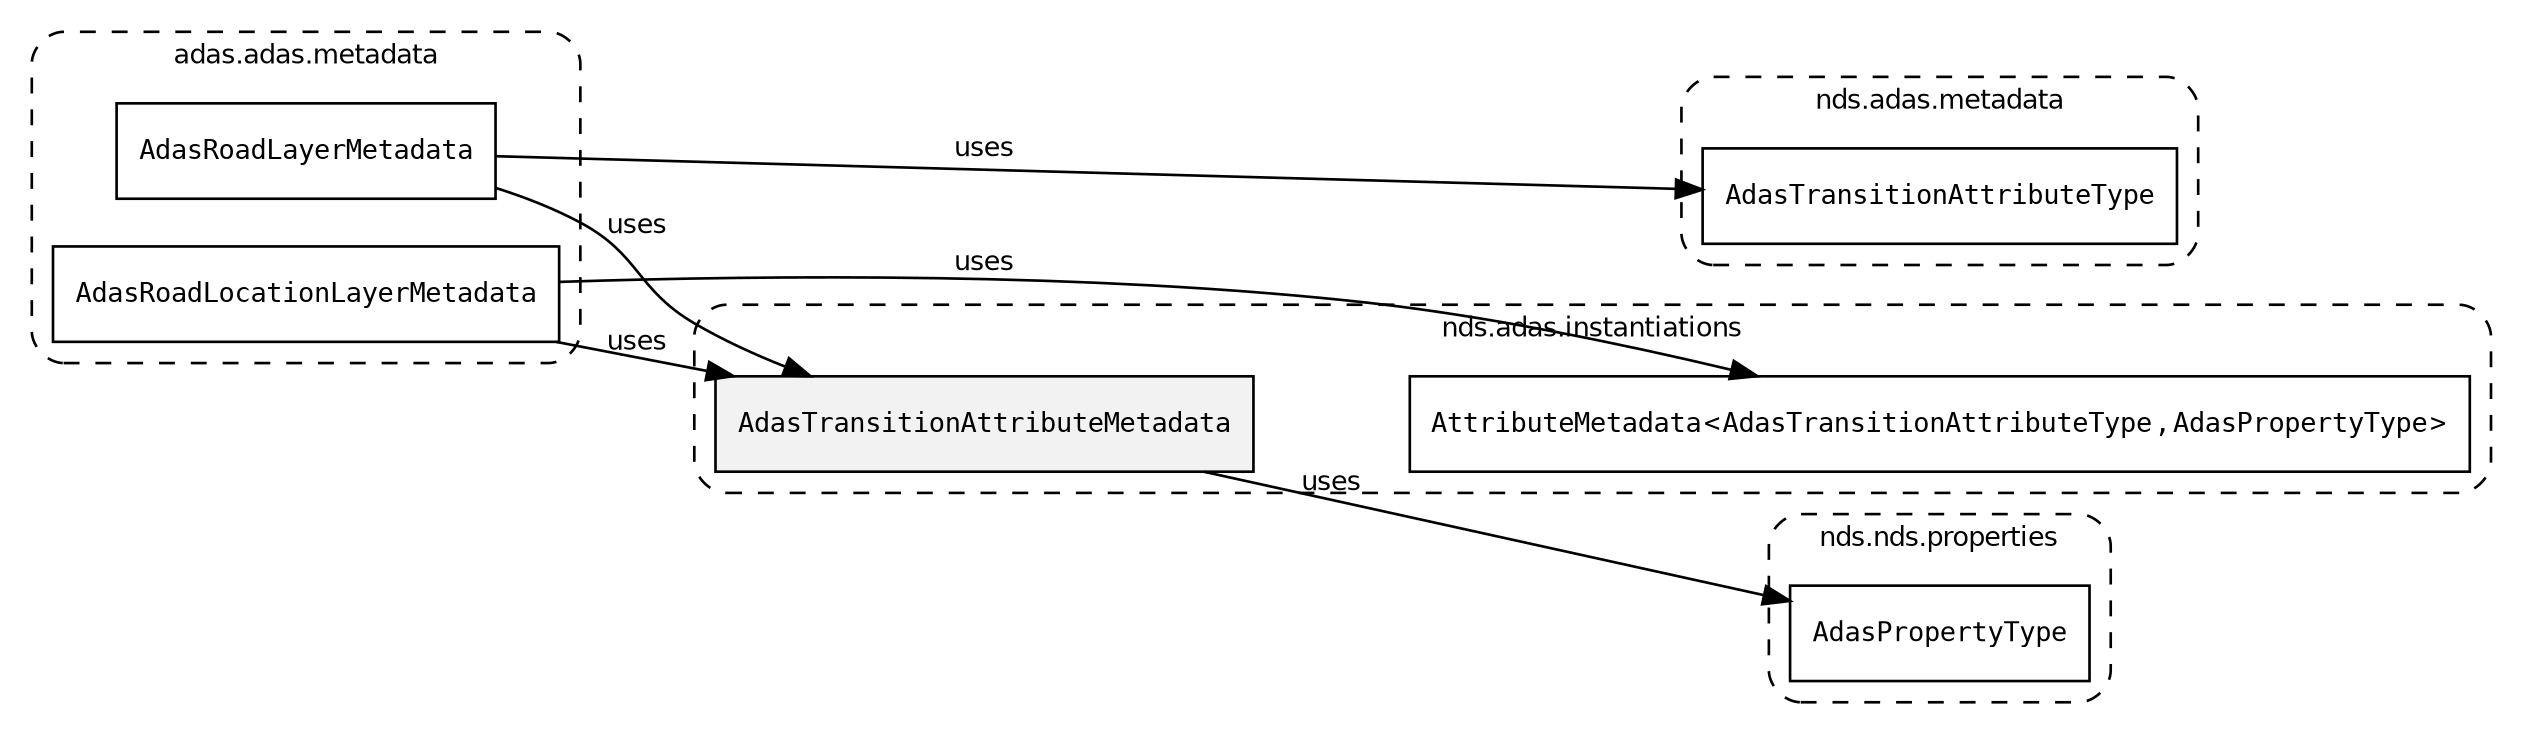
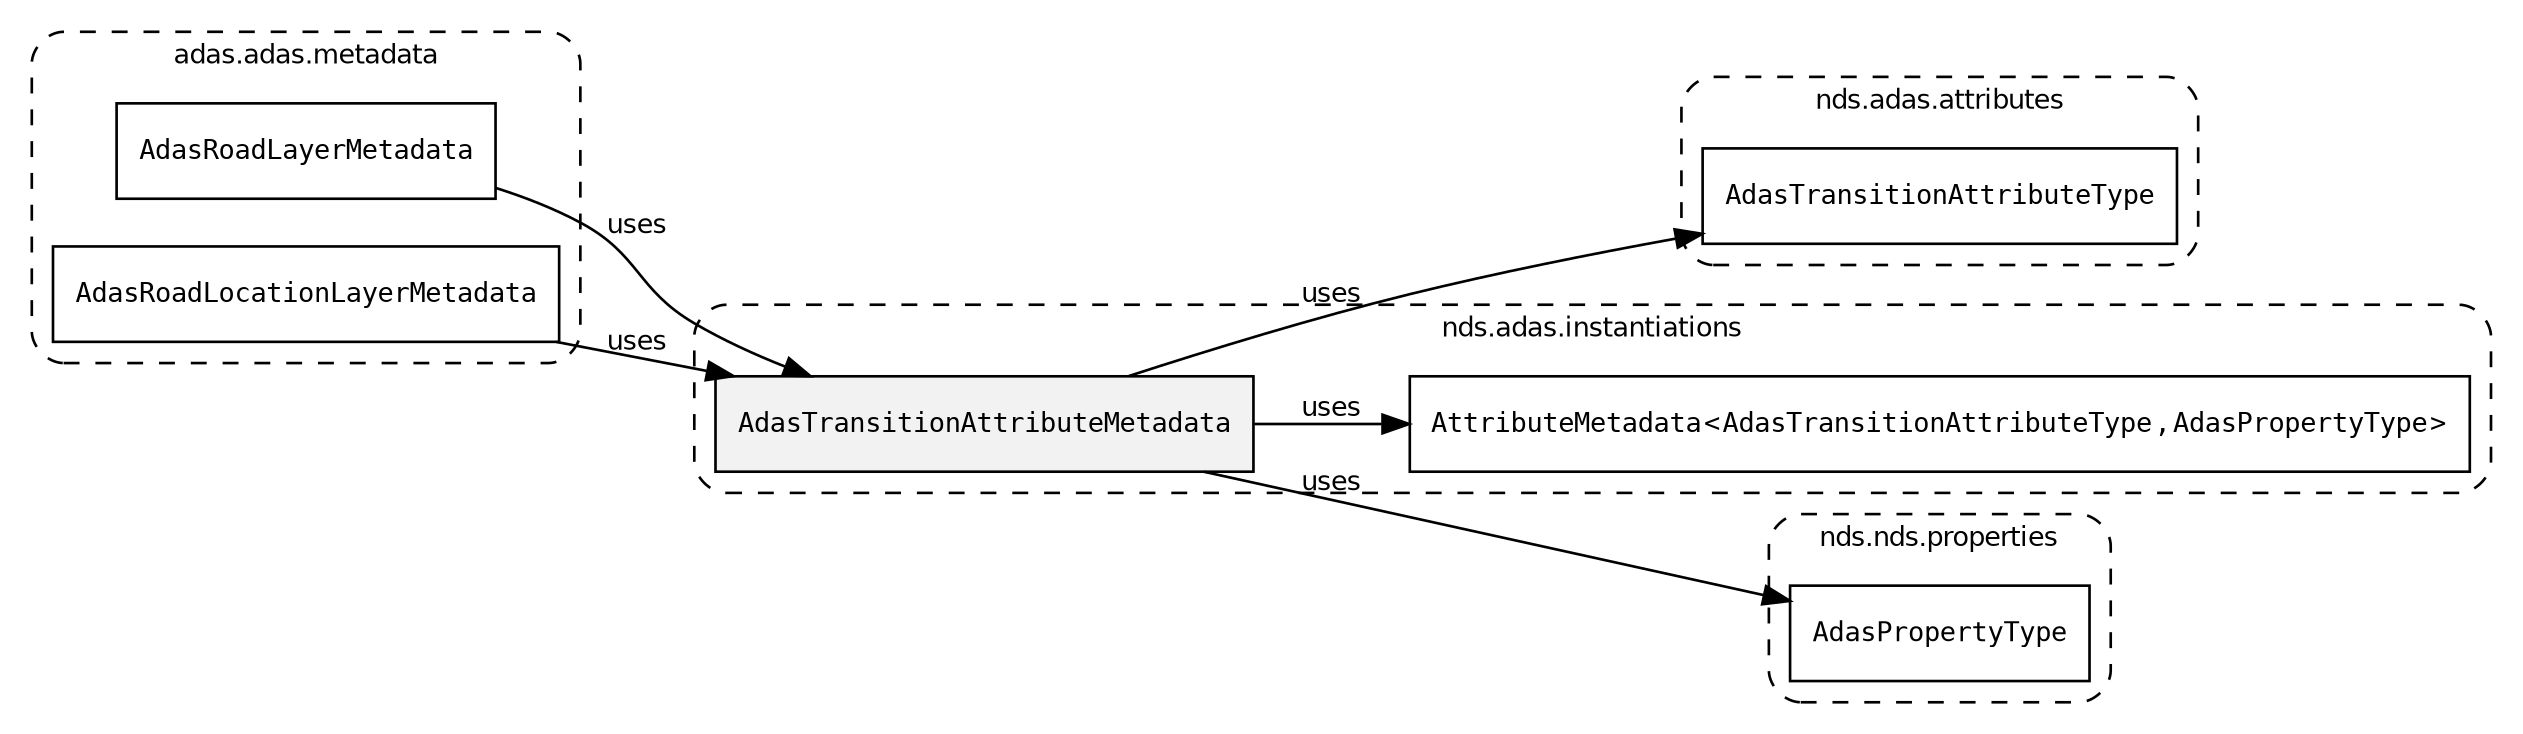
cluster "nds.adas.metadata": label "nds.adas.metadata" -> "nds.adas.attributes"
edge "AdasRoadLayerMetadata" -> "AdasTransitionAttributeType": now "AdasTransitionAttributeMetadata" -> "AdasTransitionAttributeType"
edge "AdasRoadLocationLayerMetadata" -> "AttributeMetadata": now "AdasTransitionAttributeMetadata" -> "AttributeMetadata"
